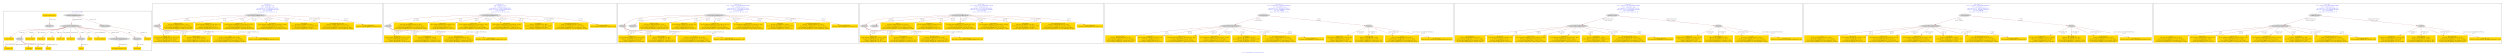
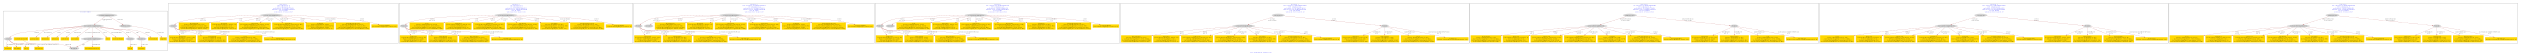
edge "CulturalHeritageObject2" -> "Document1": added, label "page"
